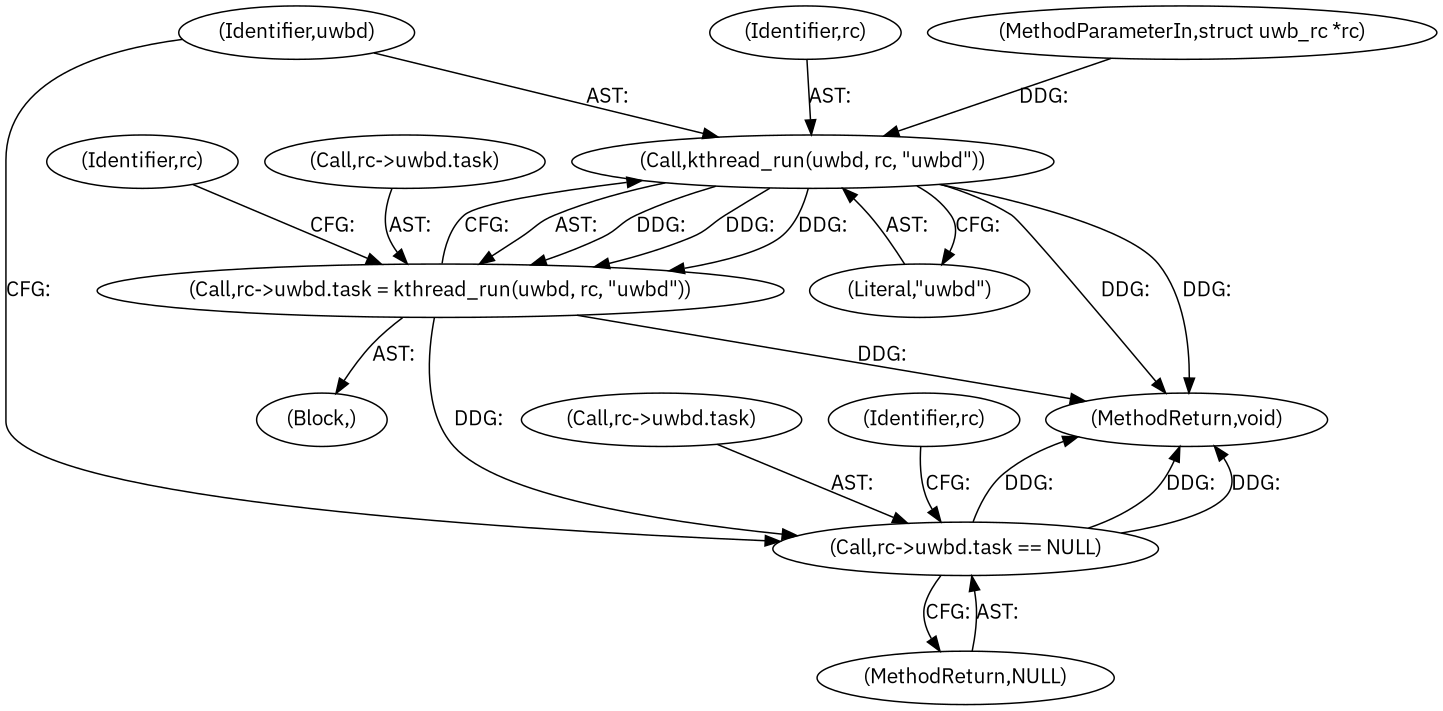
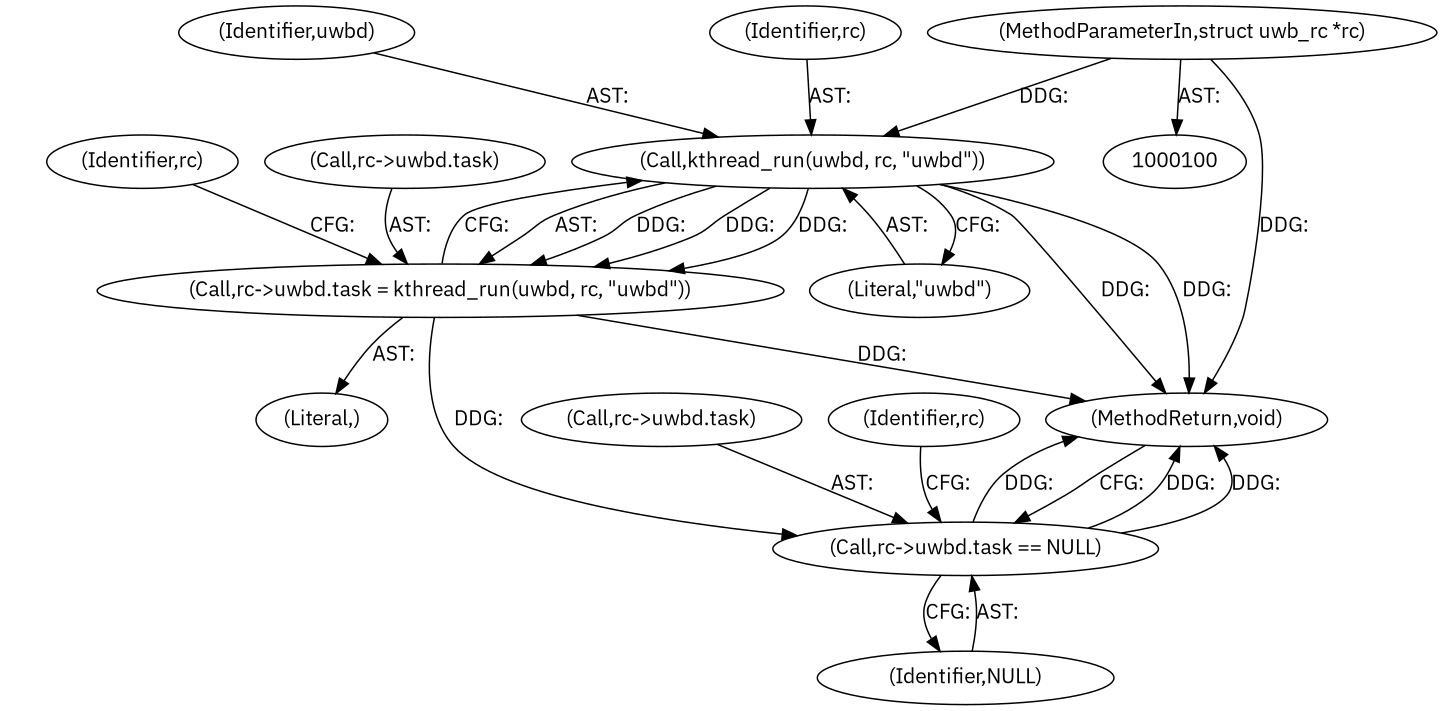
node "1000100": added
edge "(MethodParameterIn,struct uwb_rc *rc)" -> "(MethodReturn,void)": added, label "DDG:"
node "(Block,)": label "(Block,)" -> "(Literal,)"
edge "(Identifier,uwbd)" -> "(Call,rc->uwbd.task == NULL)": now "(MethodReturn,void)" -> "(Call,rc->uwbd.task == NULL)"
node "(MethodReturn,NULL)": label "(MethodReturn,NULL)" -> "(Identifier,NULL)"
